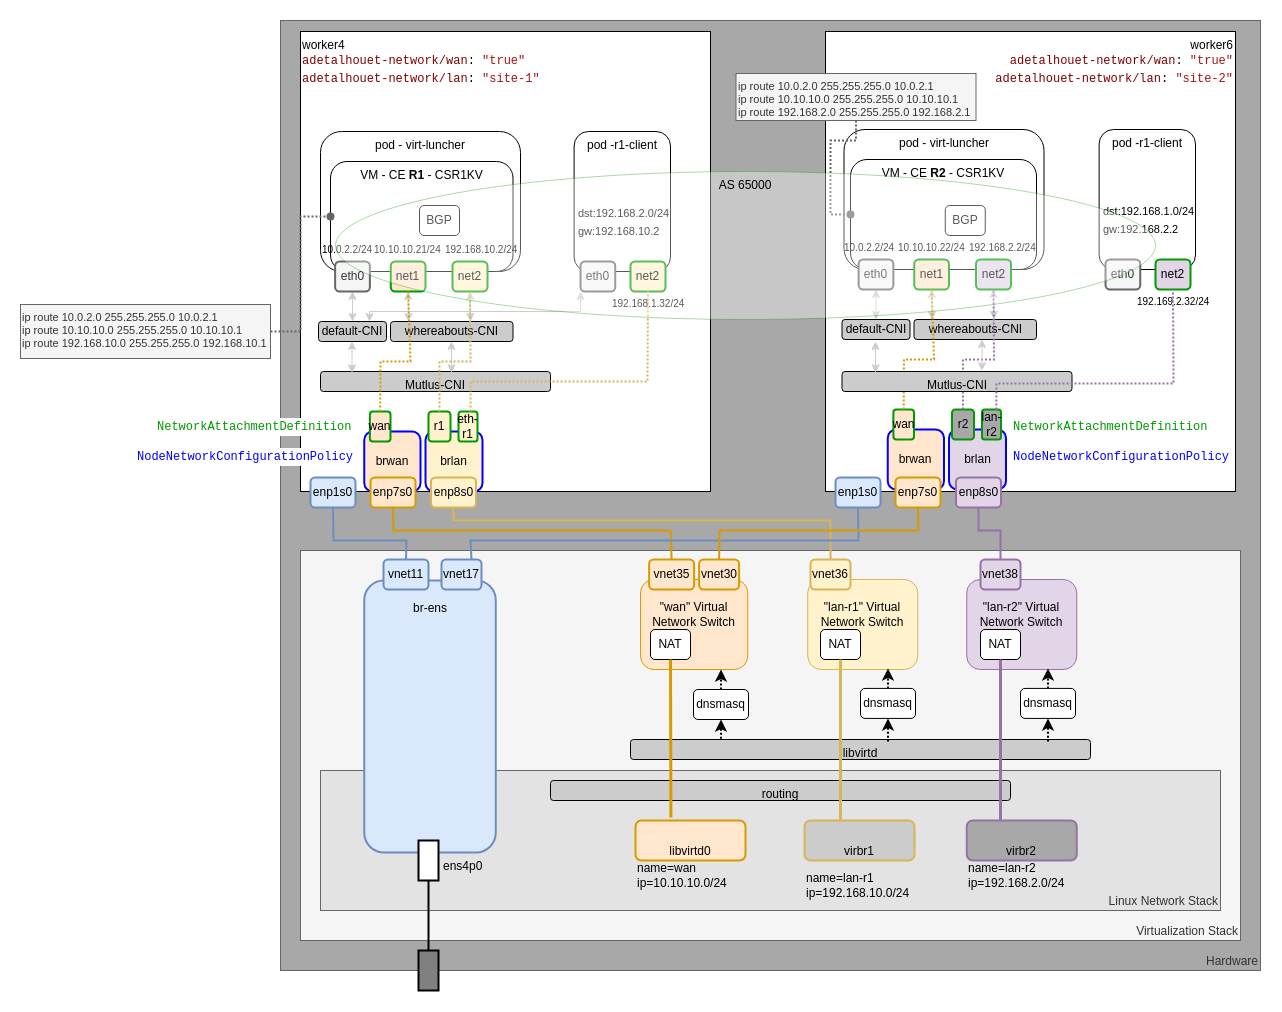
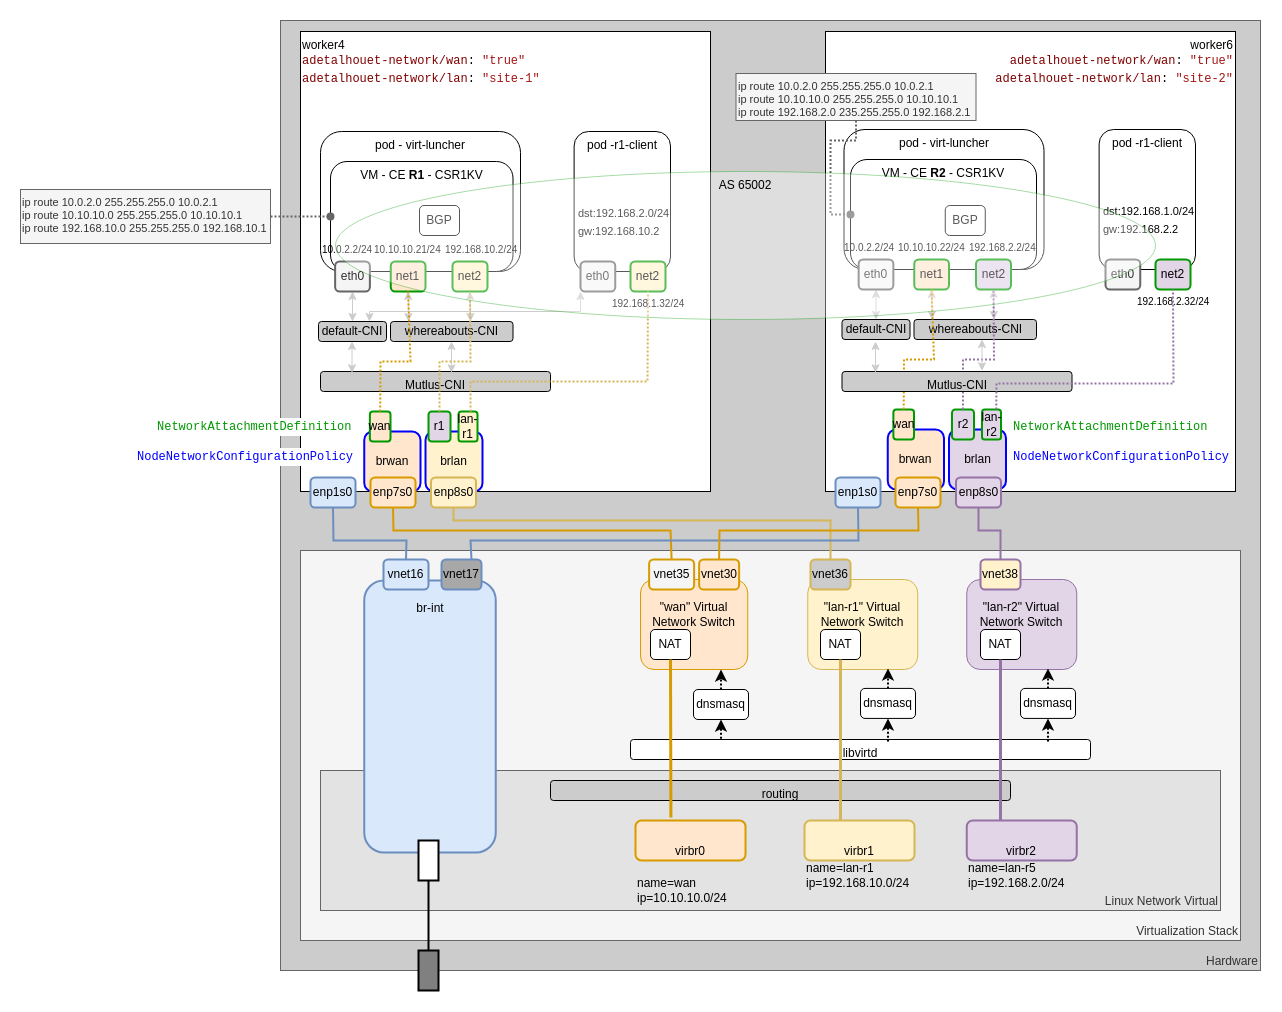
node "ip route 10.0.2.0 255.255.255.0 10.0.2.1 ip route 10.10.10.0 255.255.255.0 10.10.10.1 ip route 192.168.2.0 255.255.255.0 192.168.2.1": label "ip route 10.0.2.0 255.255.255.0 10.0.2.1 ip route 10.10.10.0 255.255.255.0 10.10.10.1 ip route 192.168.2.0 255.255.255.0 192.168.2.1" -> "ip route 10.0.2.0 255.255.255.0 10.0.2.1 ip route 10.10.10.0 255.255.255.0 10.10.10.1 ip route 192.168.2.0 235.255.255.0 192.168.2.1"
node "AS 65000": label "AS 65000" -> "AS 65002"
node "192.169.2.32/24": label "192.169.2.32/24" -> "192.168.2.32/24"
node "ip route 10.0.2.0 255.255.255.0 10.0.2.1 ip route 10.10.10.0 255.255.255.0 10.10.10.1 ip route 192.168.10.0 255.255.255.0 192.168.10.1": moved (146, 332) -> (146, 217)
node "r2": fillcolor #a8a8a8 -> #e1d5e7
node "lan-r2": fillcolor #a8a8a8 -> #e1d5e7
node "r1": fillcolor #fff2cc -> #e1d5e7
node "eth-r1": label "eth-r1" -> "lan-r1"
node "Hardware": fillcolor #a8a8a8 -> #cccccc
node "vnet11": label "vnet11" -> "vnet16"
node "vnet17": fillcolor #dae8fc -> #a8a8a8
node "vnet35": fillcolor #ffe6cc -> #f5f5f5
node "vnet36": fillcolor #fff2cc -> #cccccc
node "vnet38": fillcolor #e1d5e7 -> #fff2cc
node "br-ens": label "br-ens" -> "br-int"
node "libvirtd": fillcolor #cccccc -> #ffffff
node "virbr1": fillcolor #cccccc -> #fff2cc
node "virbr2": fillcolor #a8a8a8 -> #e1d5e7
node "libvirtd0": label "libvirtd0" -> "virbr0"
node "ens4p0": removed
node "name=wan ip=10.10.10.0/24": moved (691, 876) -> (691, 891)
node "name=lan-r2 ip=192.168.2.0/24": label "name=lan-r2 ip=192.168.2.0/24" -> "name=lan-r5 ip=192.168.2.0/24"
node "name=lan-r1 ip=192.168.10.0/24": moved (865, 886) -> (865, 876)
node "Linux Network Stack": label "Linux Network Stack" -> "Linux Network Virtual"
